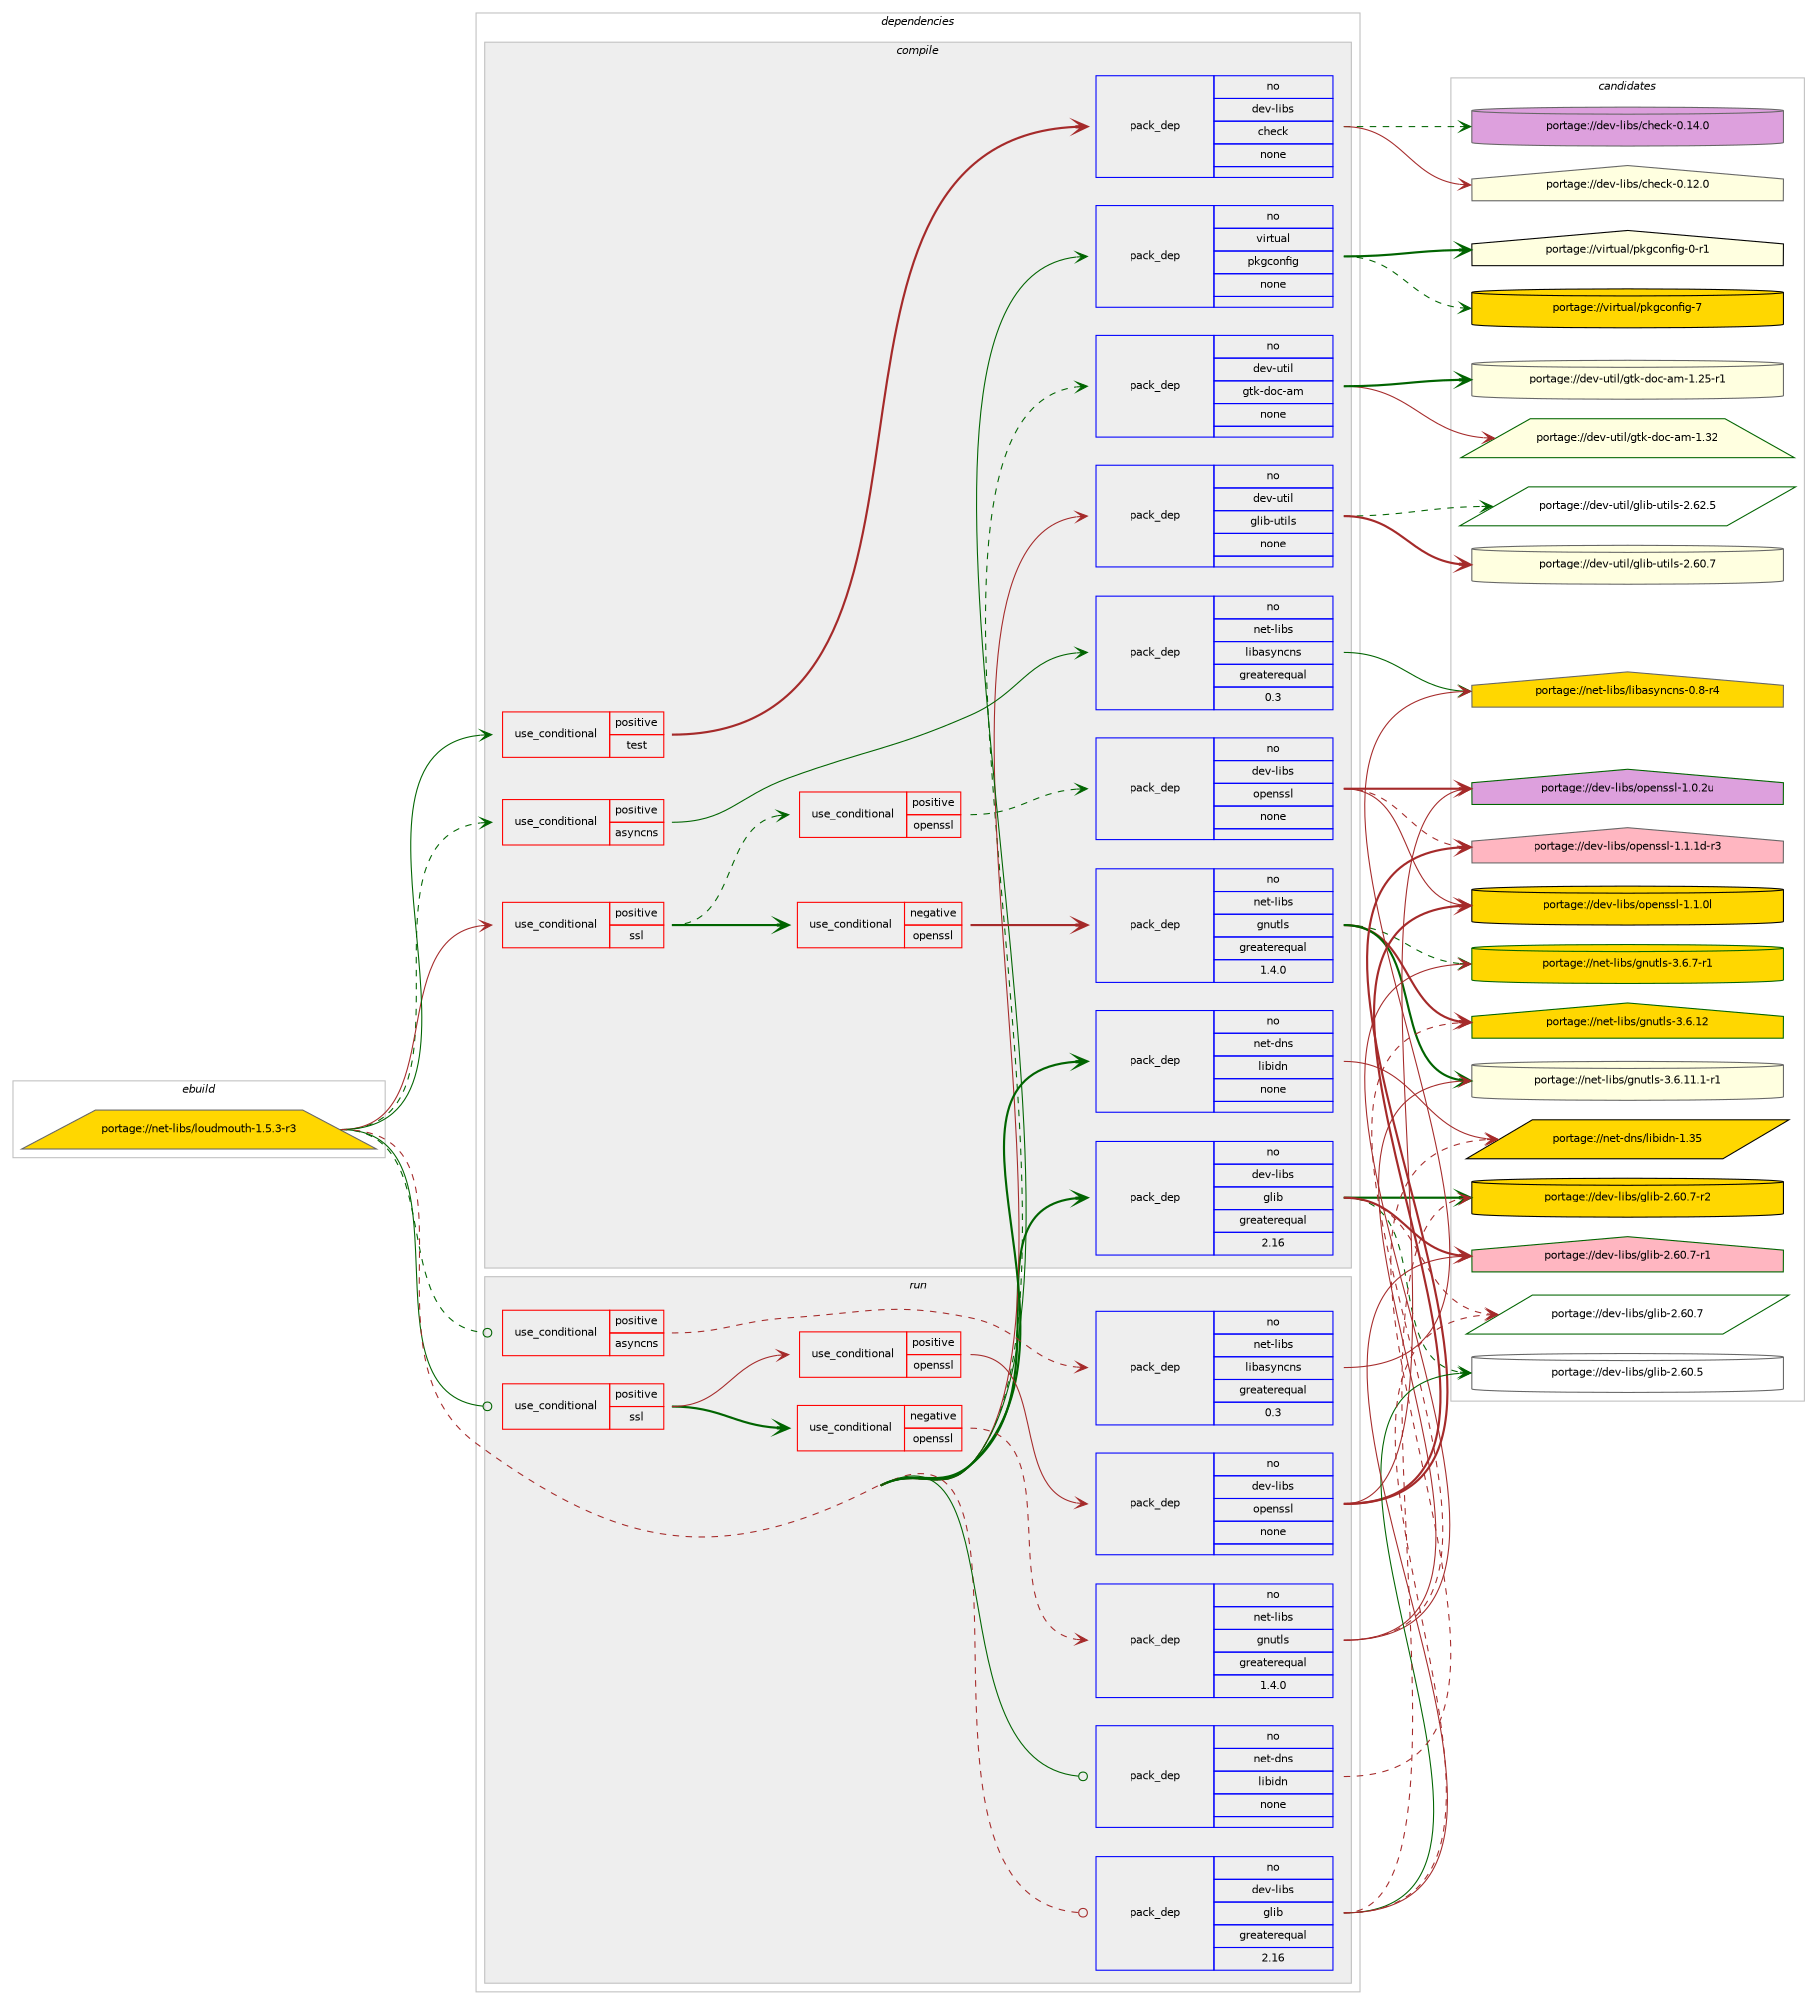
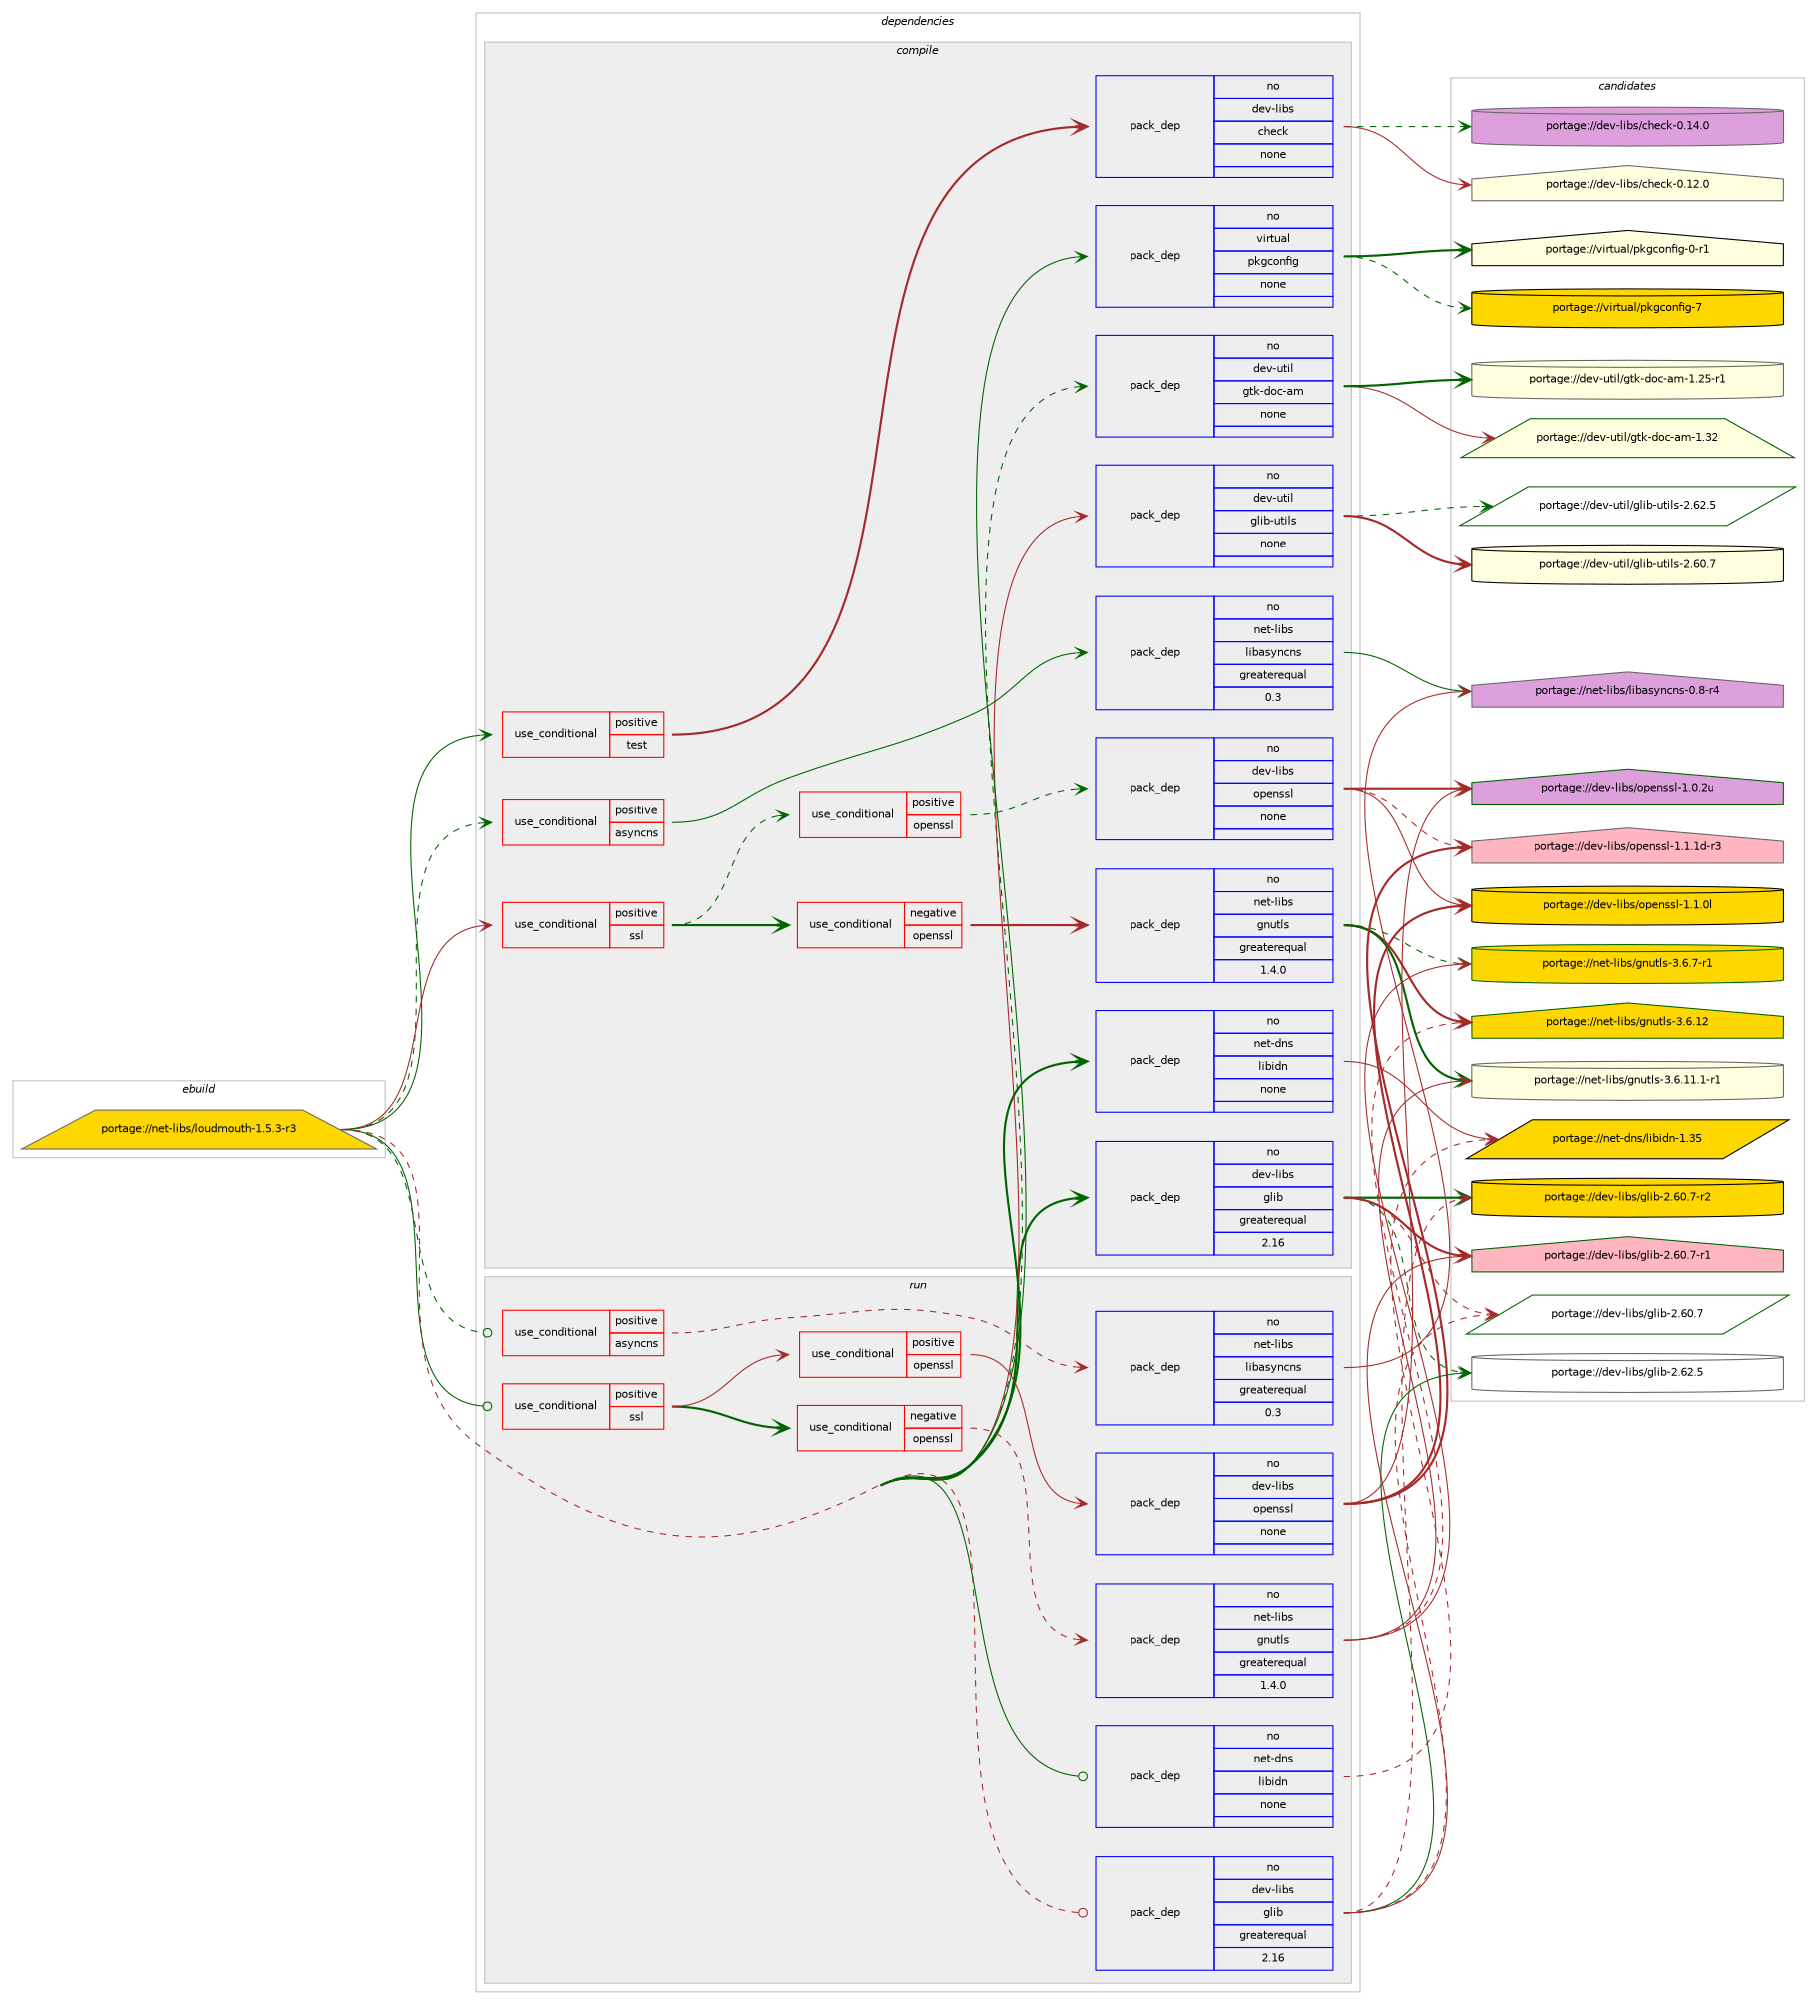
node "portage://dev-util/glib-utils-2.60.7": color gray40 -> black
node "portage://net-libs/libasyncns-0.8-r4": fillcolor gold -> plum
node "portage://dev-libs/glib-2.60.5": label "portage://dev-libs/glib-2.60.5" -> "portage://dev-libs/glib-2.62.5"
